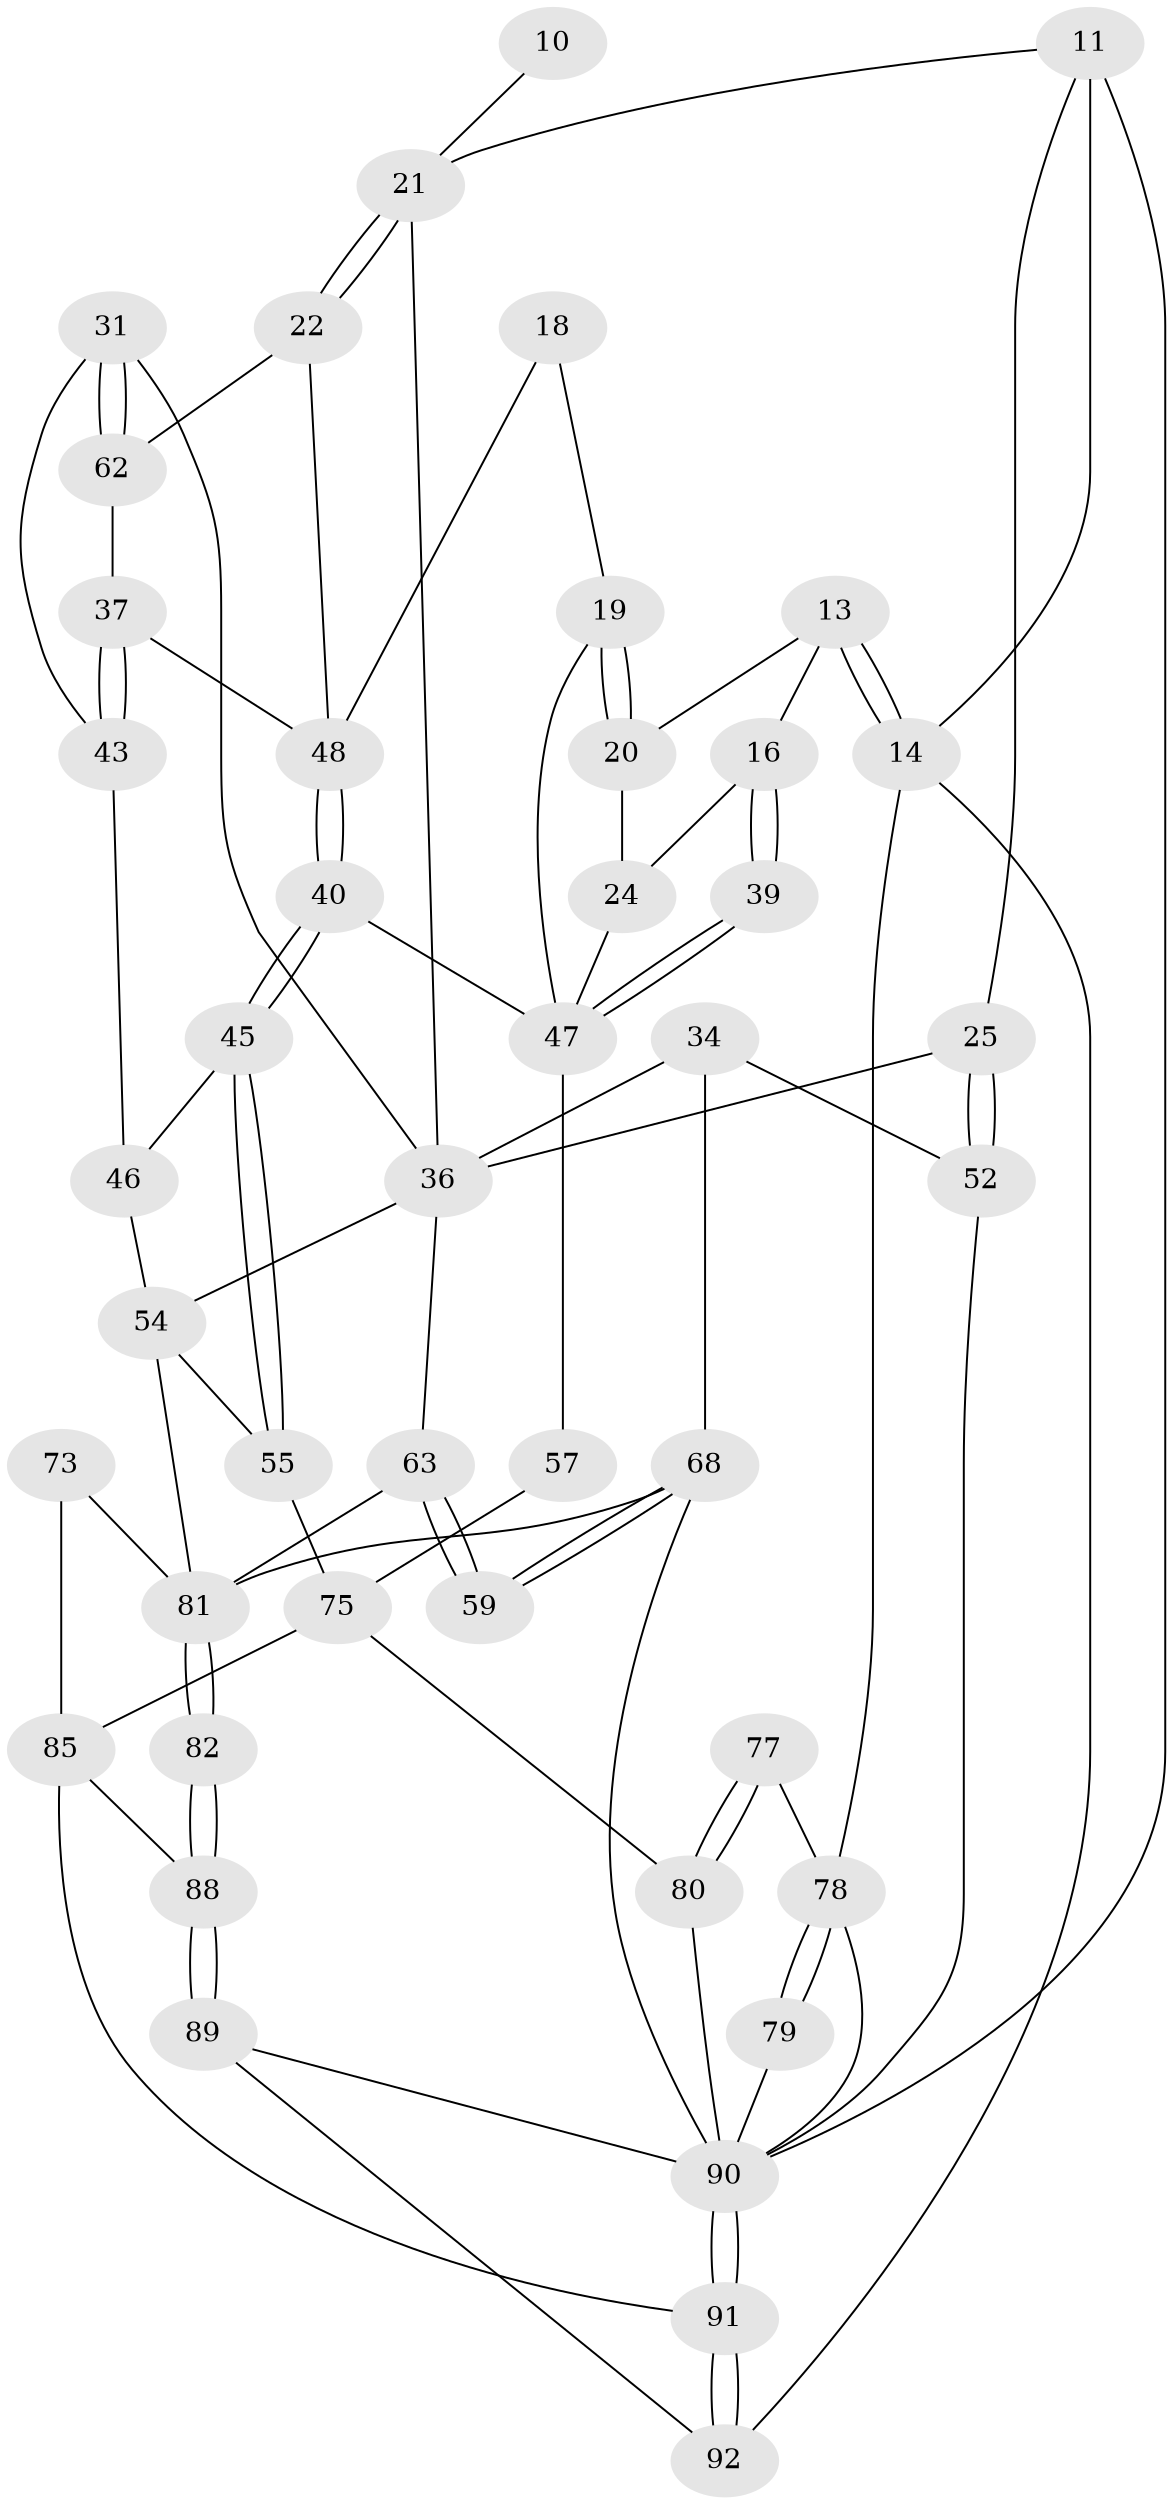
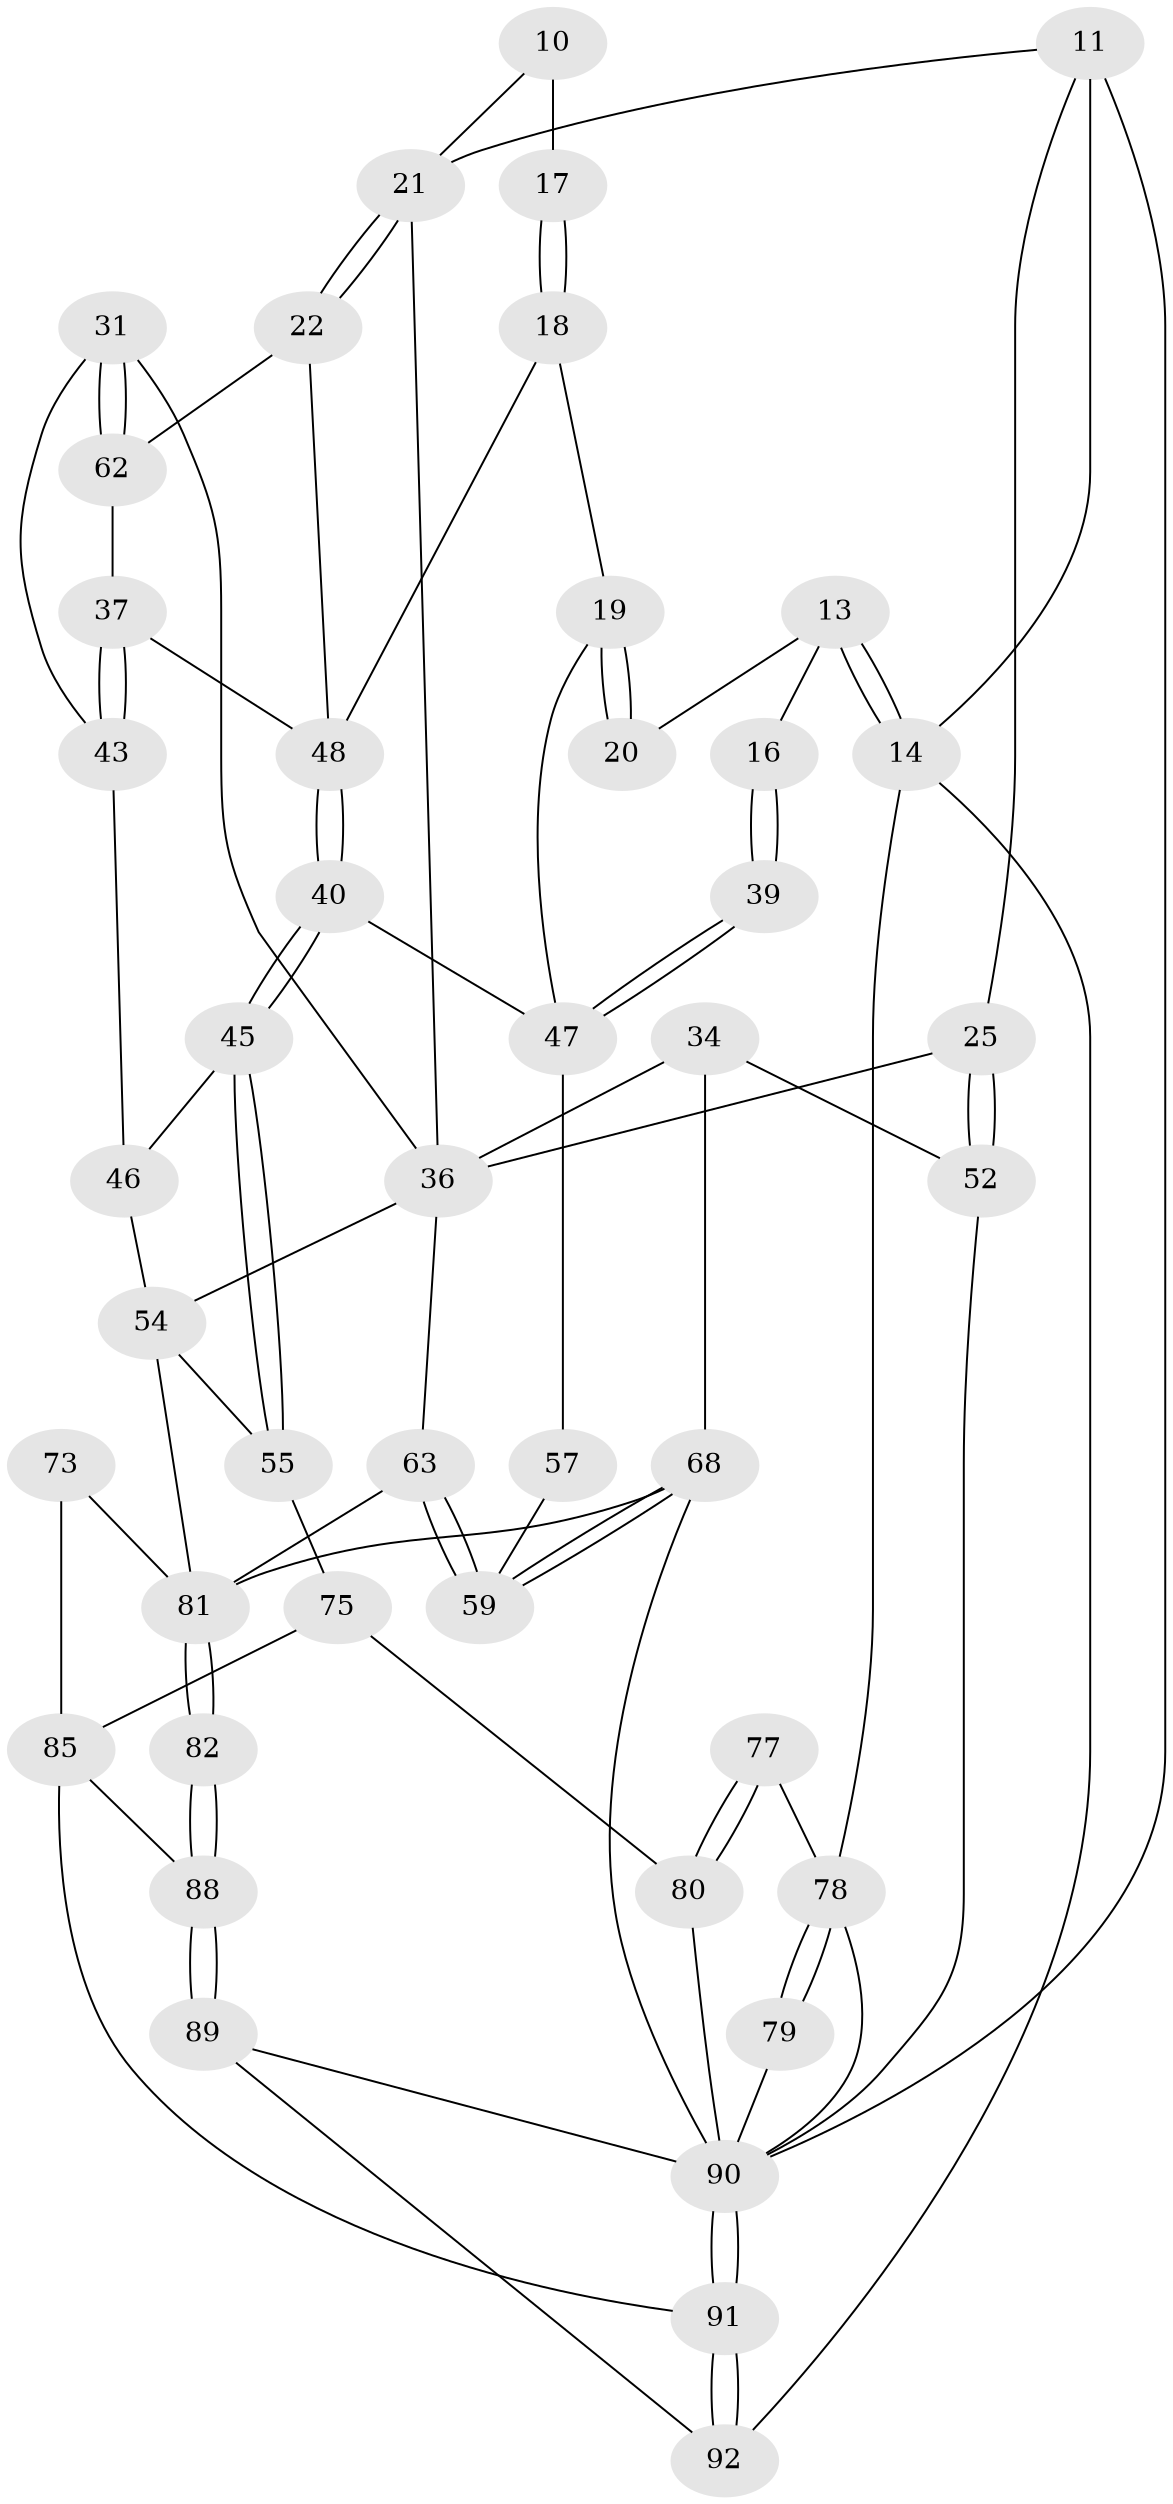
node "17": added
node "24": removed
edge "57" -- "75": now "57" -- "59"
